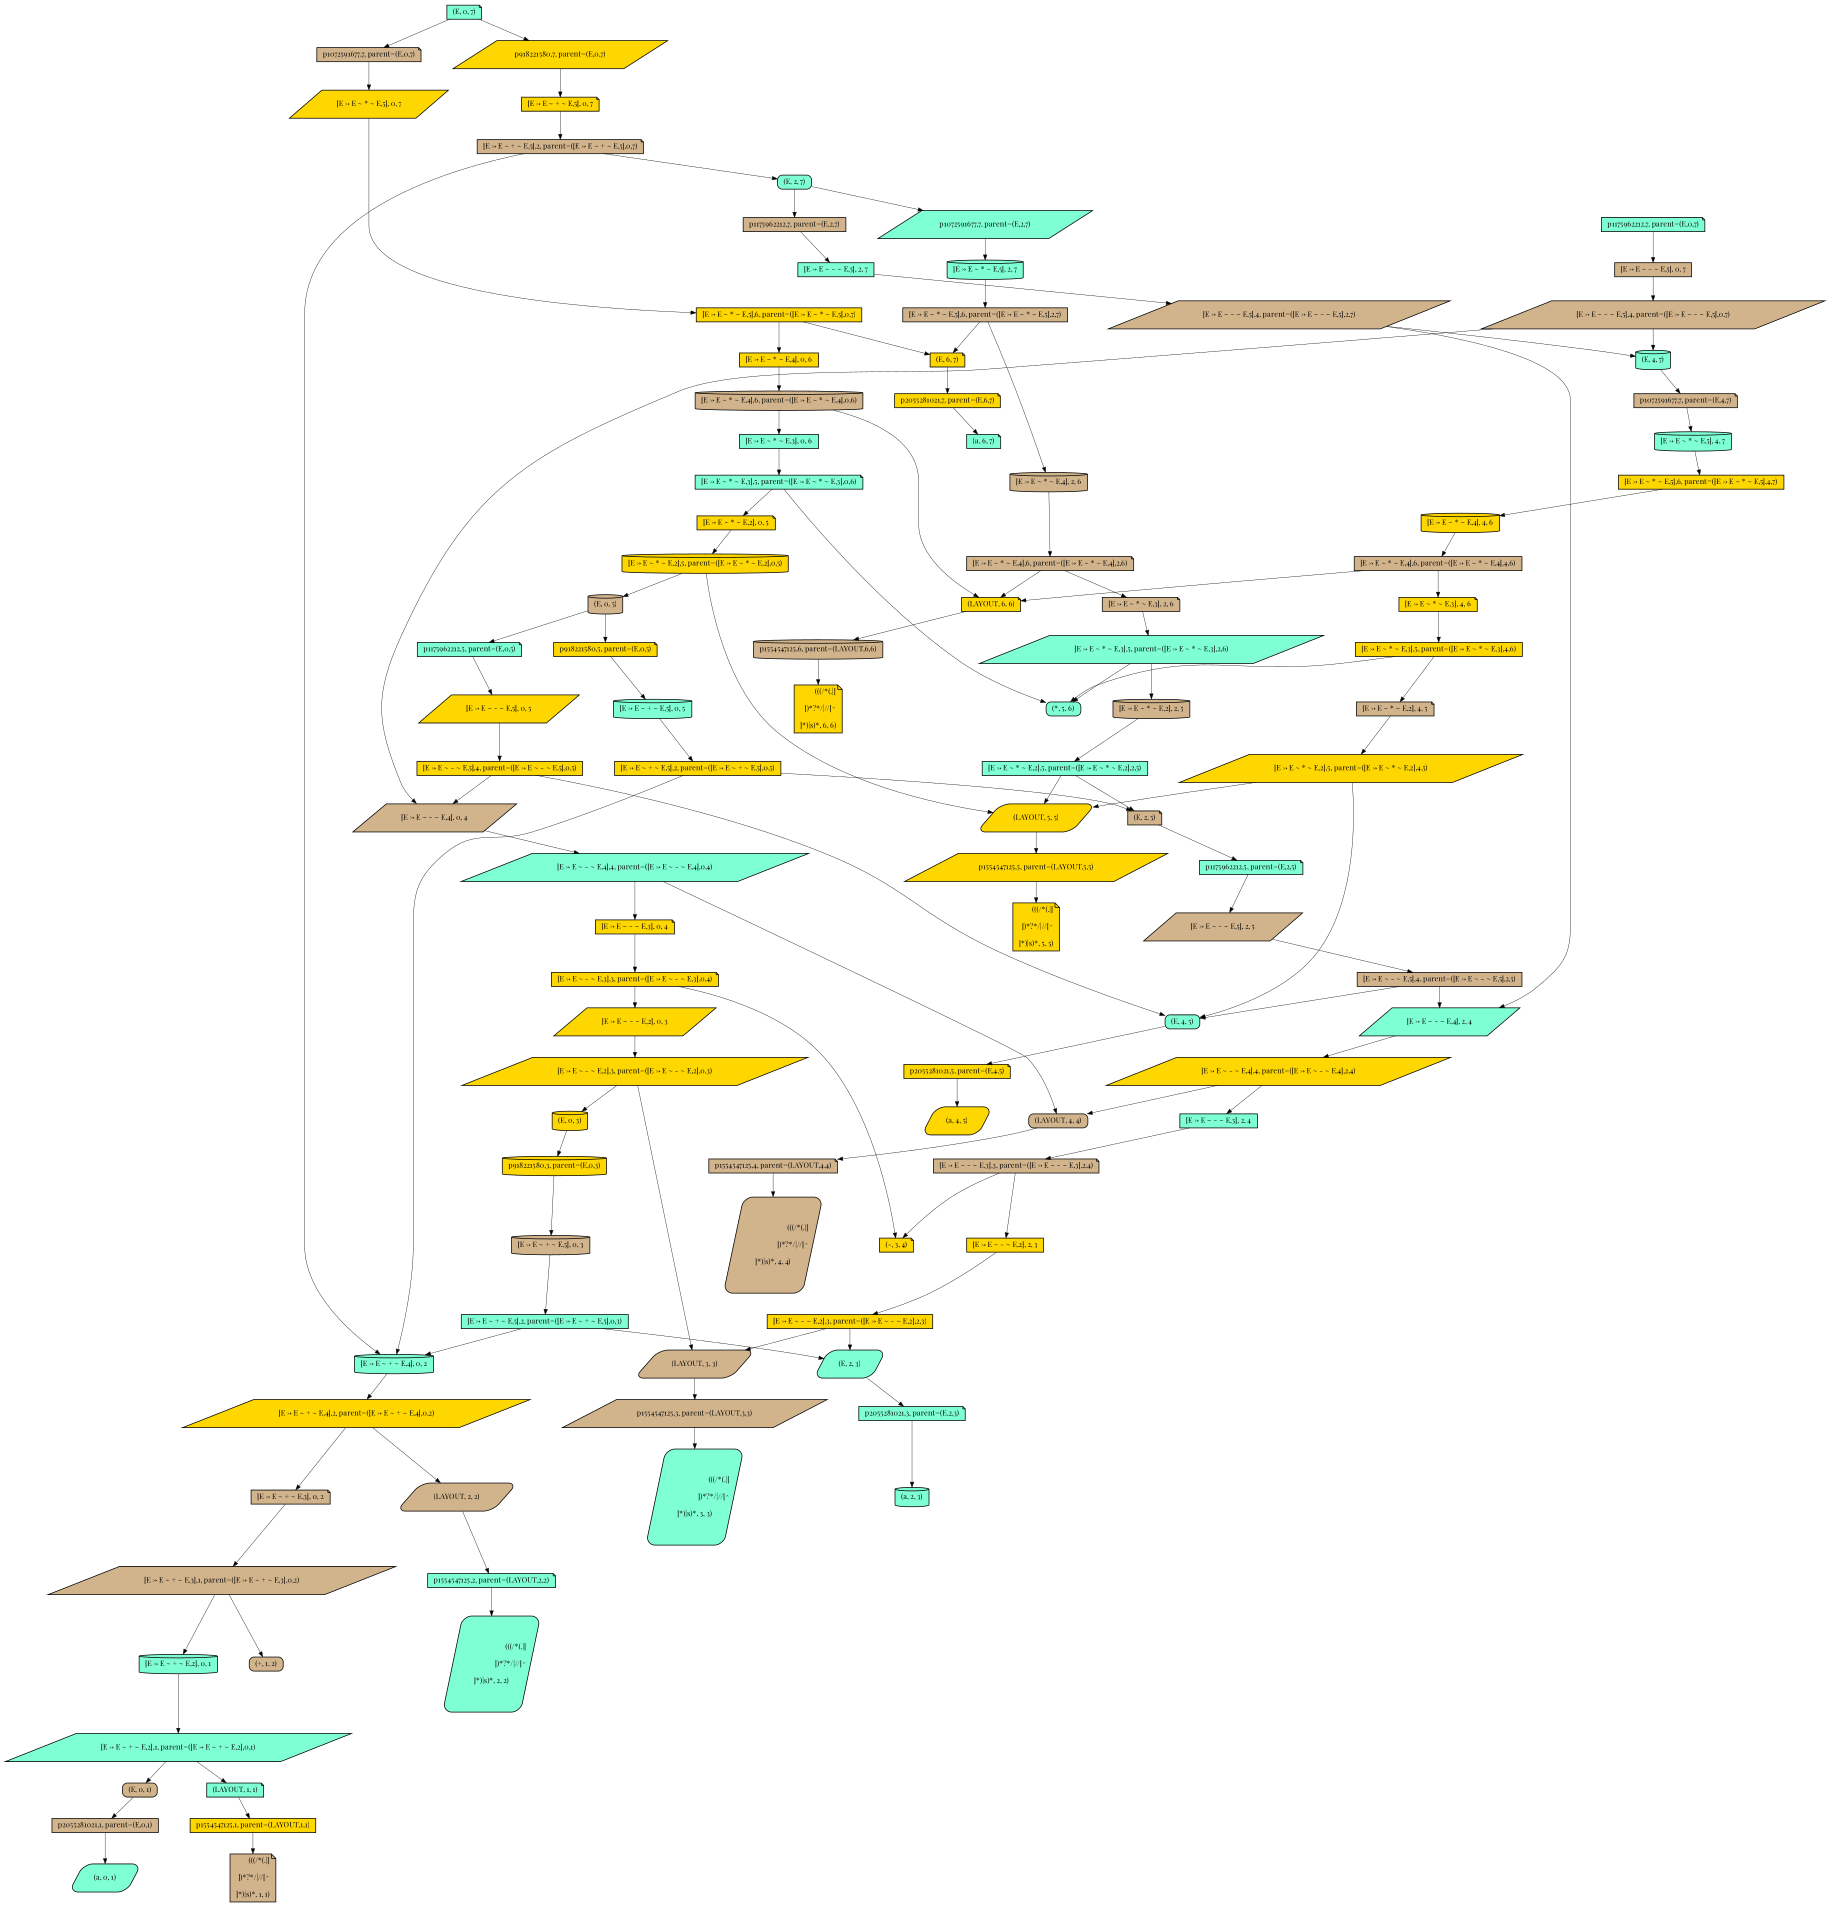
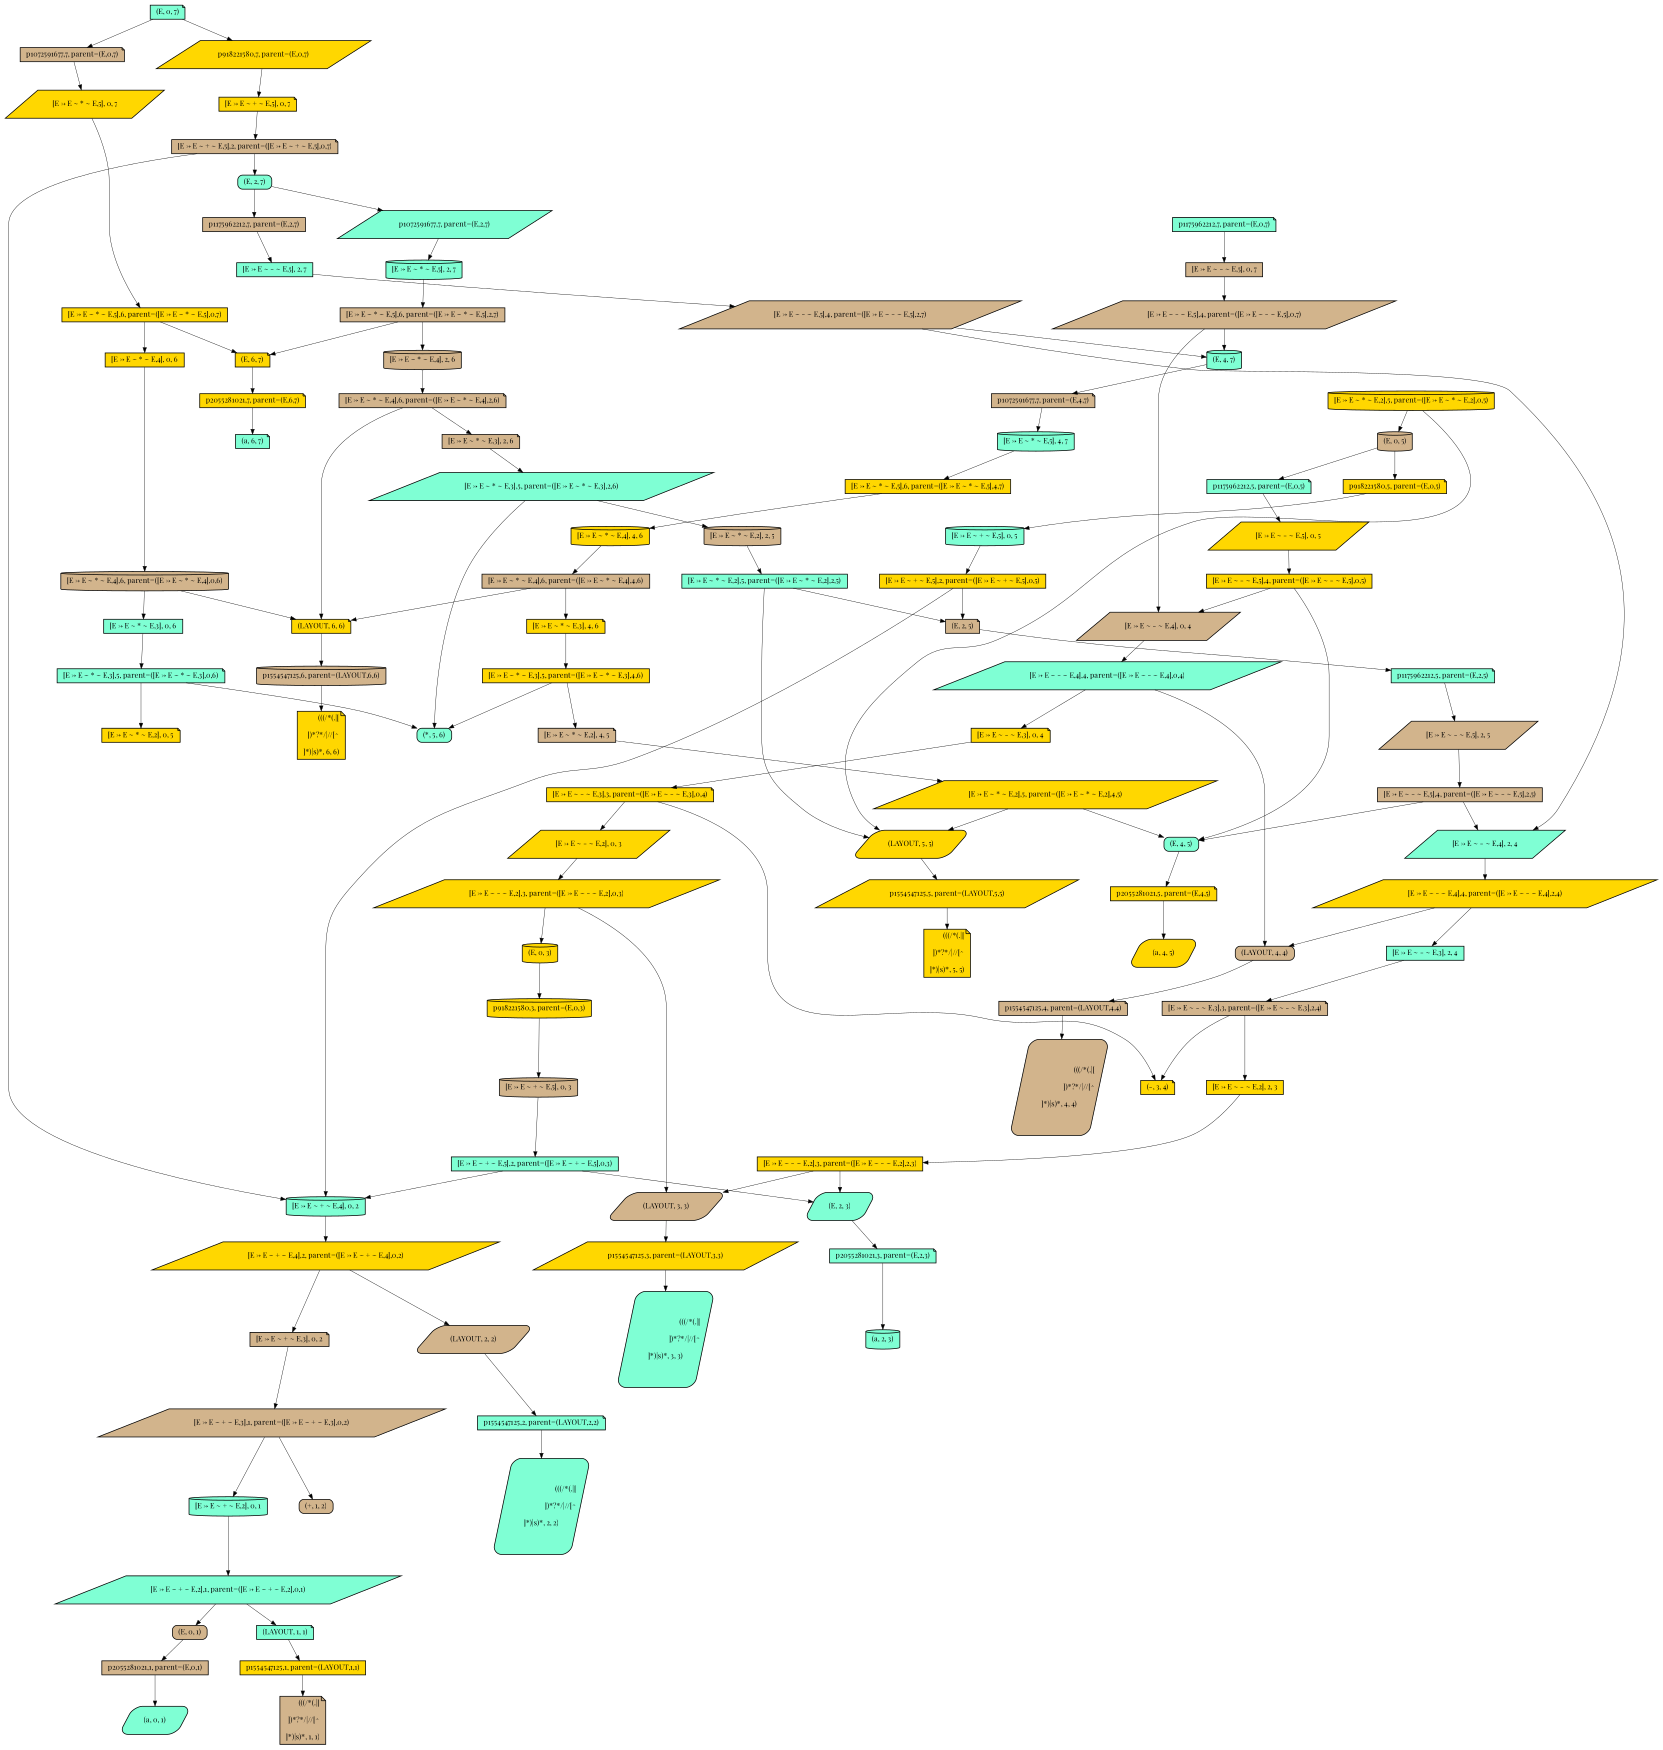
edge "[E -> E ~ * ~ E,2], 0, 5" -> "[E -> E ~ * ~ E,2],5, parent=([E -> E ~ * ~ E,2],0,5)": removed
node "p1554547125,3, parent=(LAYOUT,3,3)": fillcolor tan -> gold
